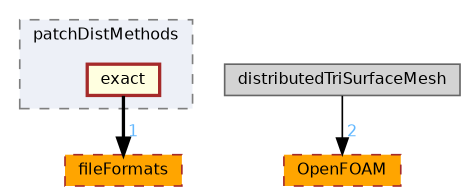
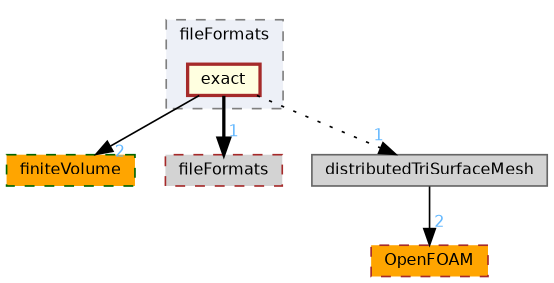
cluster "patchDistMethods": label "patchDistMethods" -> "fileFormats"
edge "exact" -> "distributedTriSurfaceMesh": added
node "finiteVolume": added
node "fileFormats": fillcolor orange -> lightgrey
